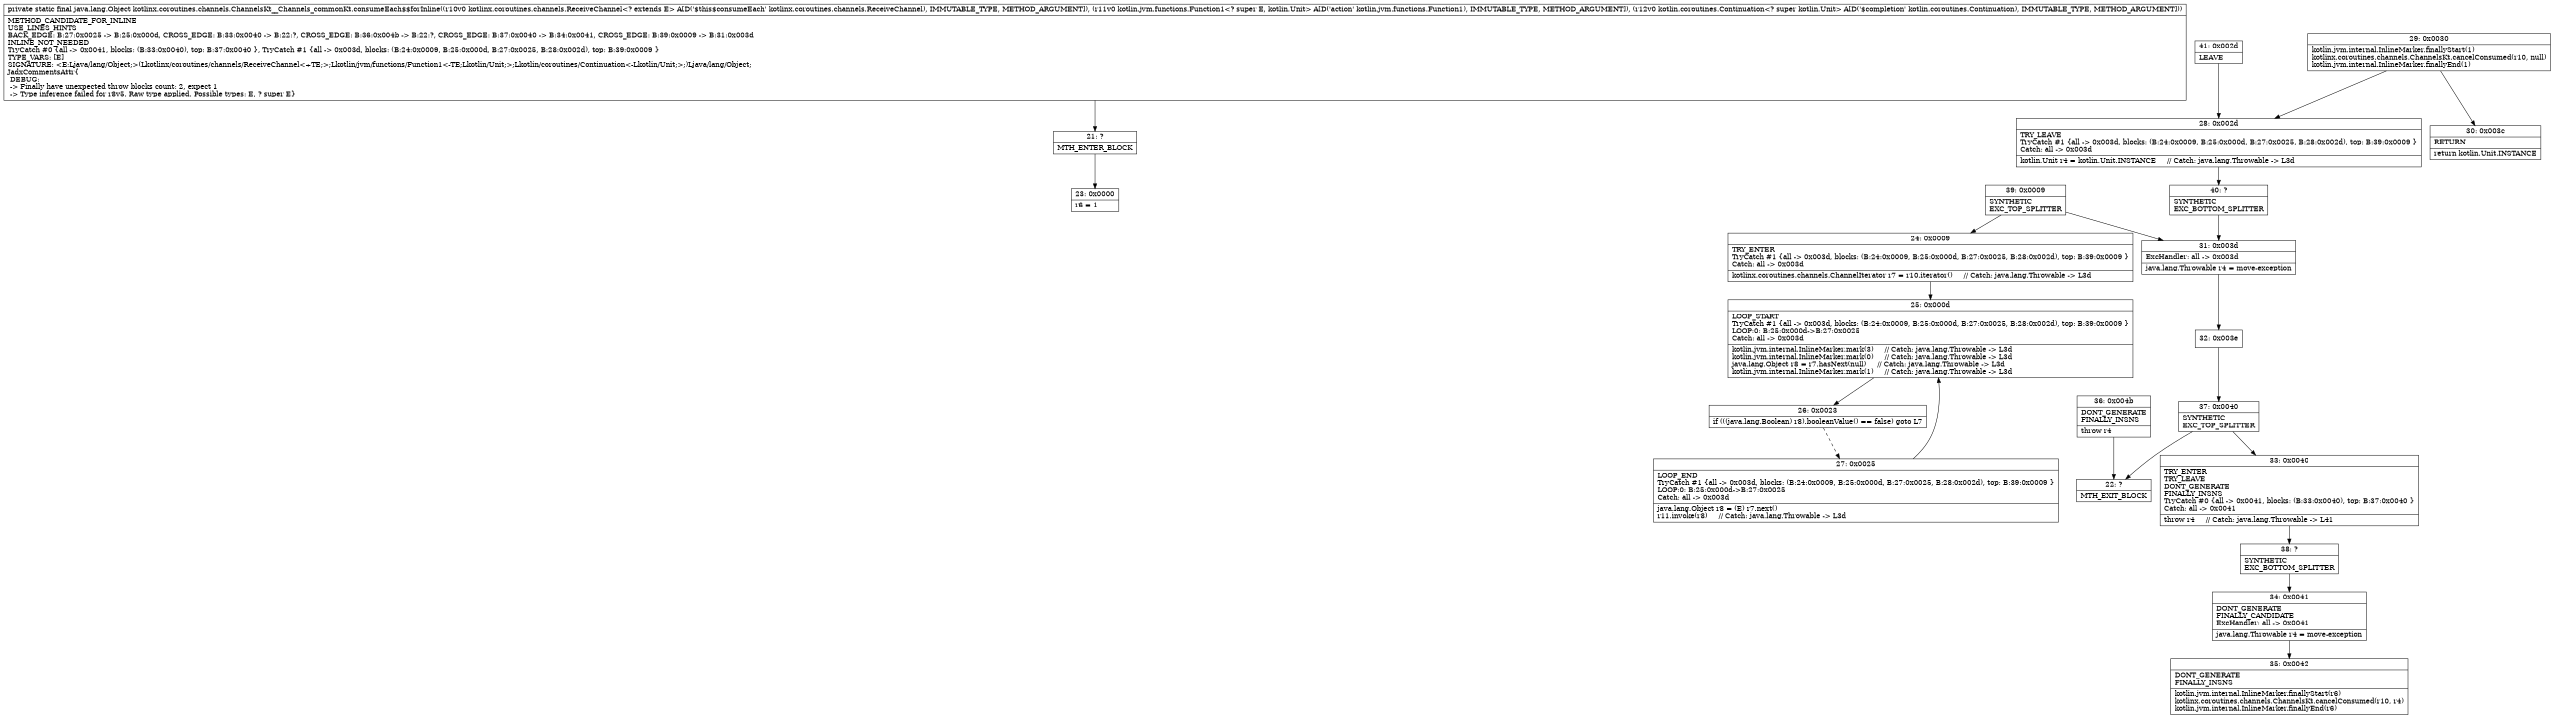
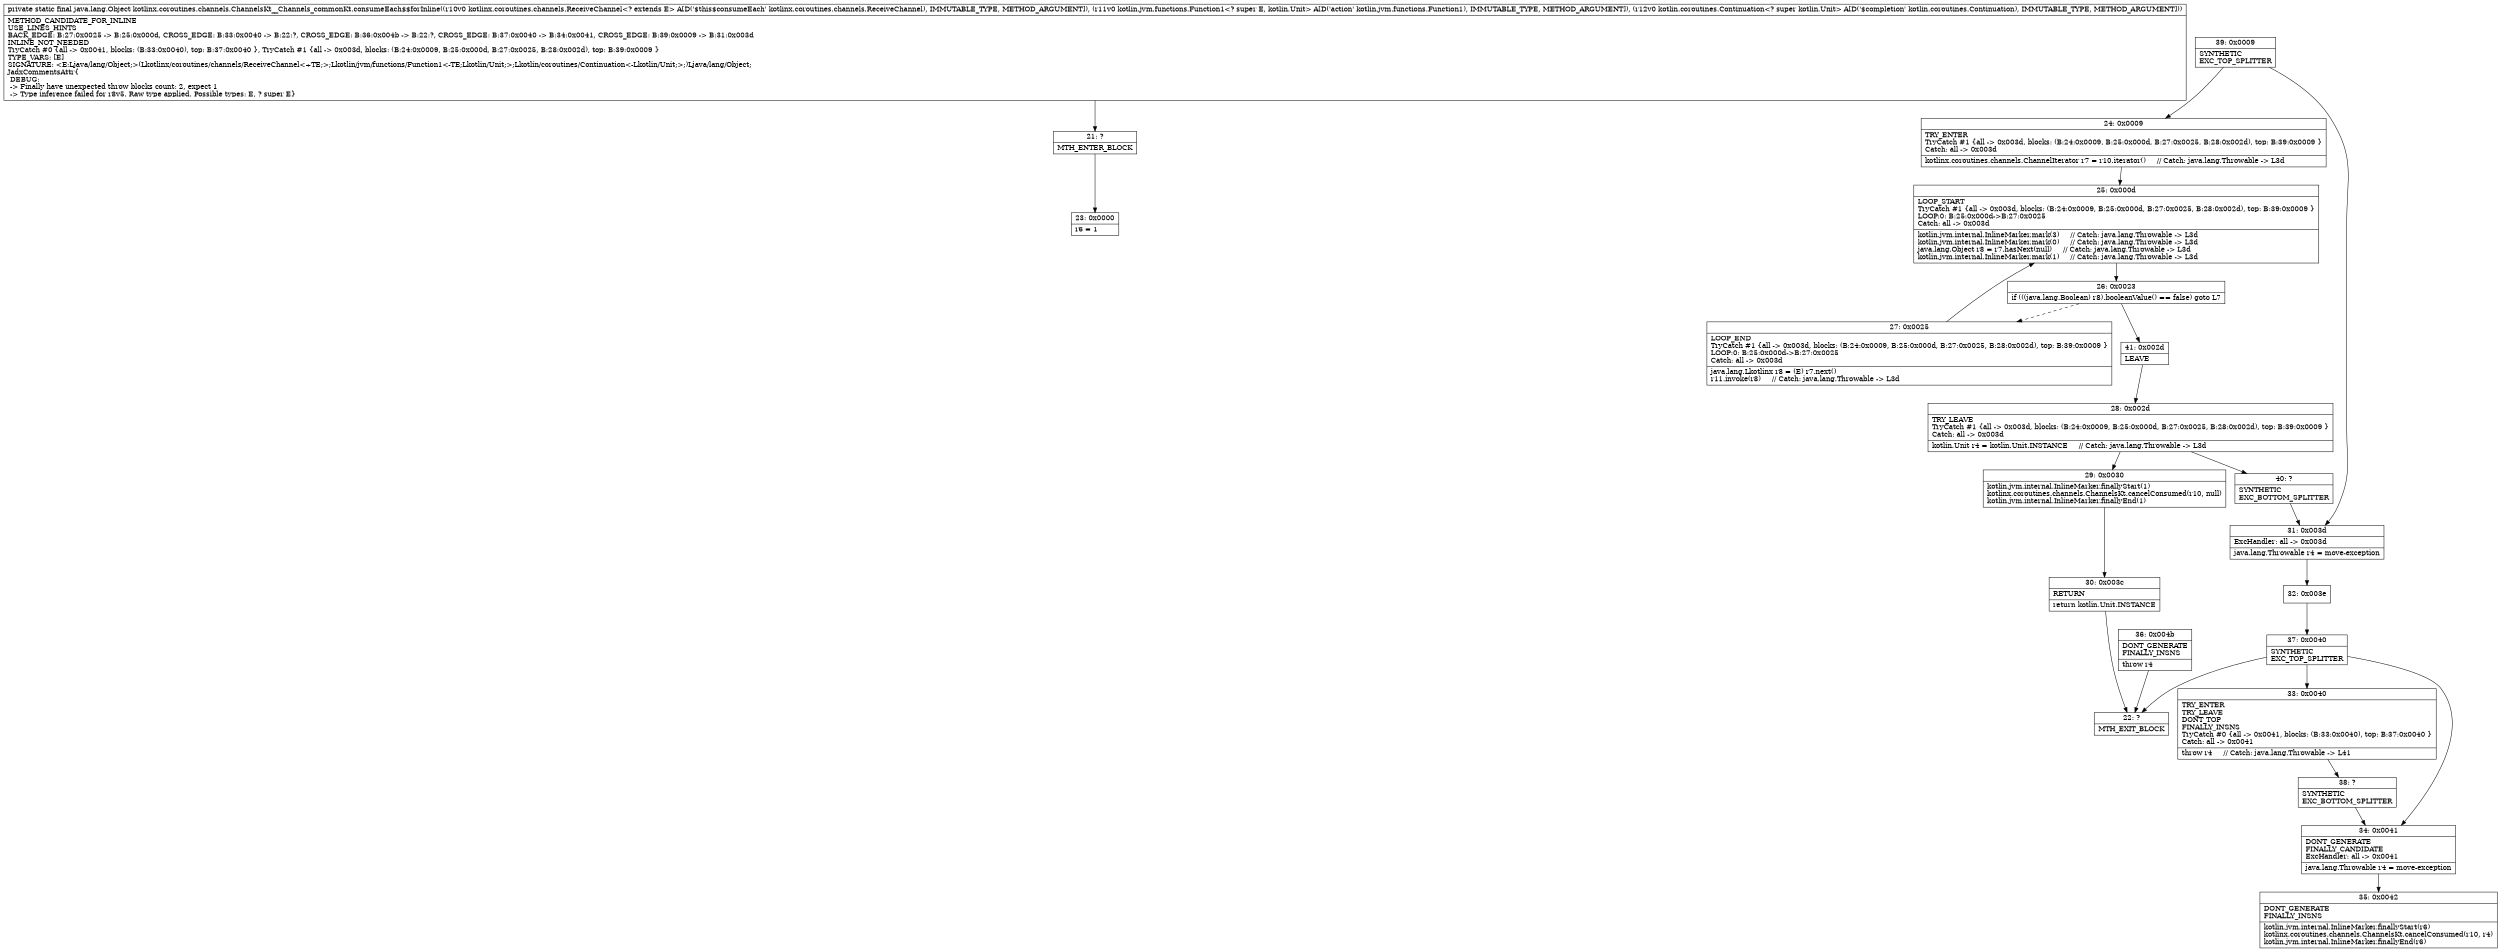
edge "29: 0x0030" -> "28: 0x002d": reversed
edge "26: 0x0023" -> "41: 0x002d": added
node "33: 0x0040": text "DONT_GENERATE" -> "DONT_TOP"
node "27: 0x0025": text "java.lang.Object r8 = (E) r7.next()" -> "java.lang.Lkotlinx r8 = (E) r7.next()"
edge "30: 0x003c" -> "22: ?": added
edge "37: 0x0040" -> "34: 0x0041": added
